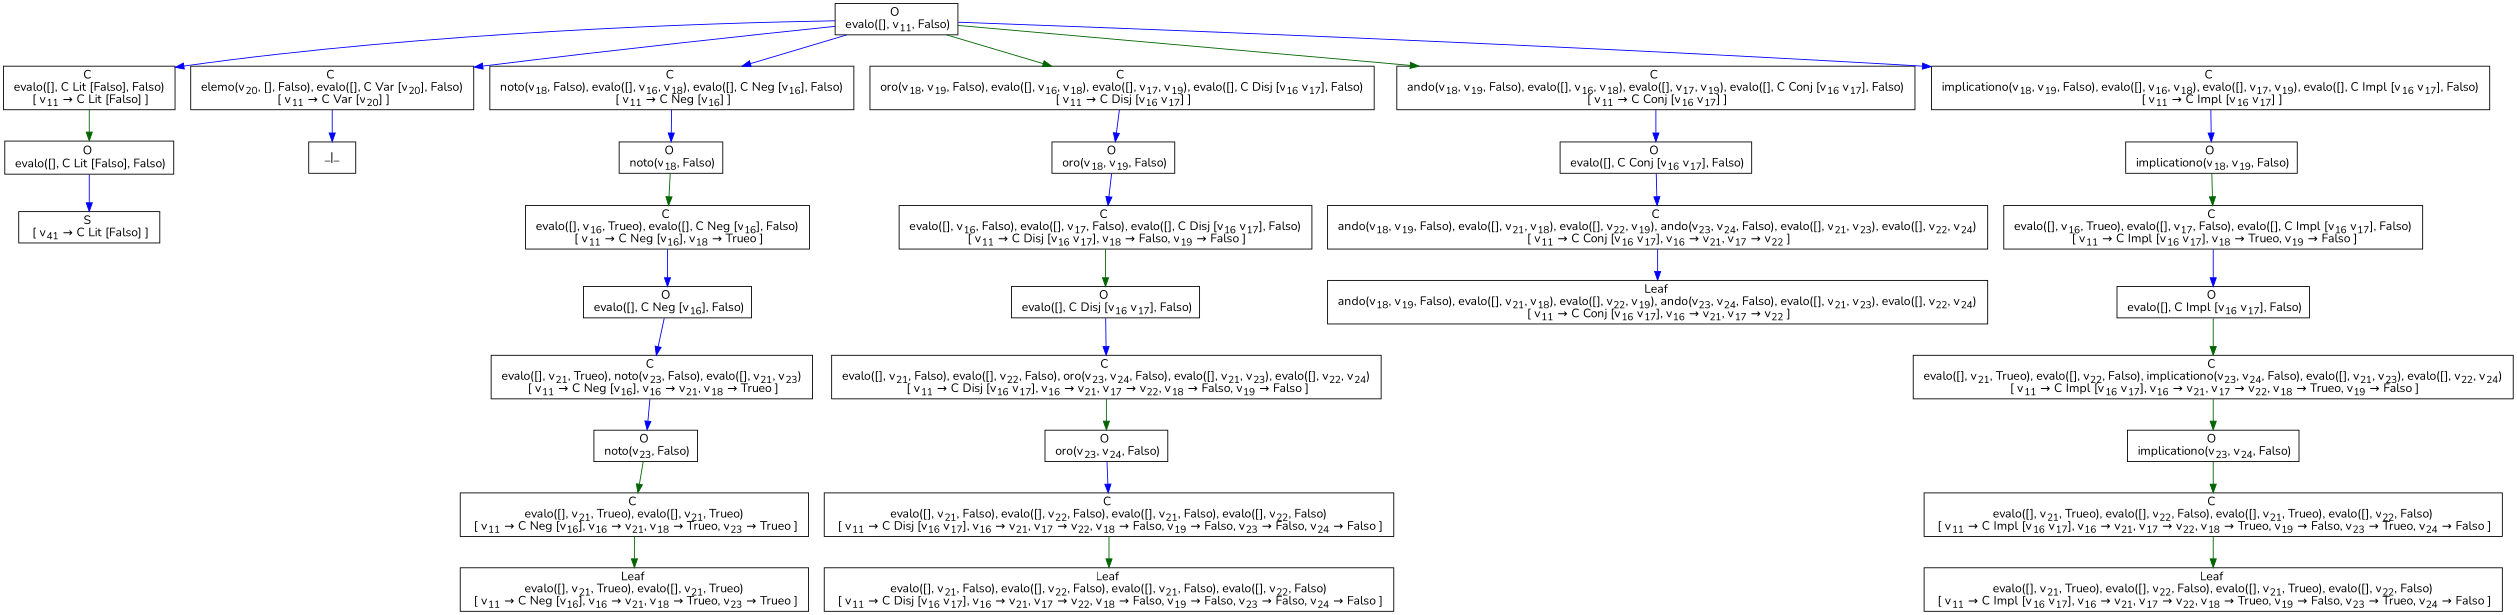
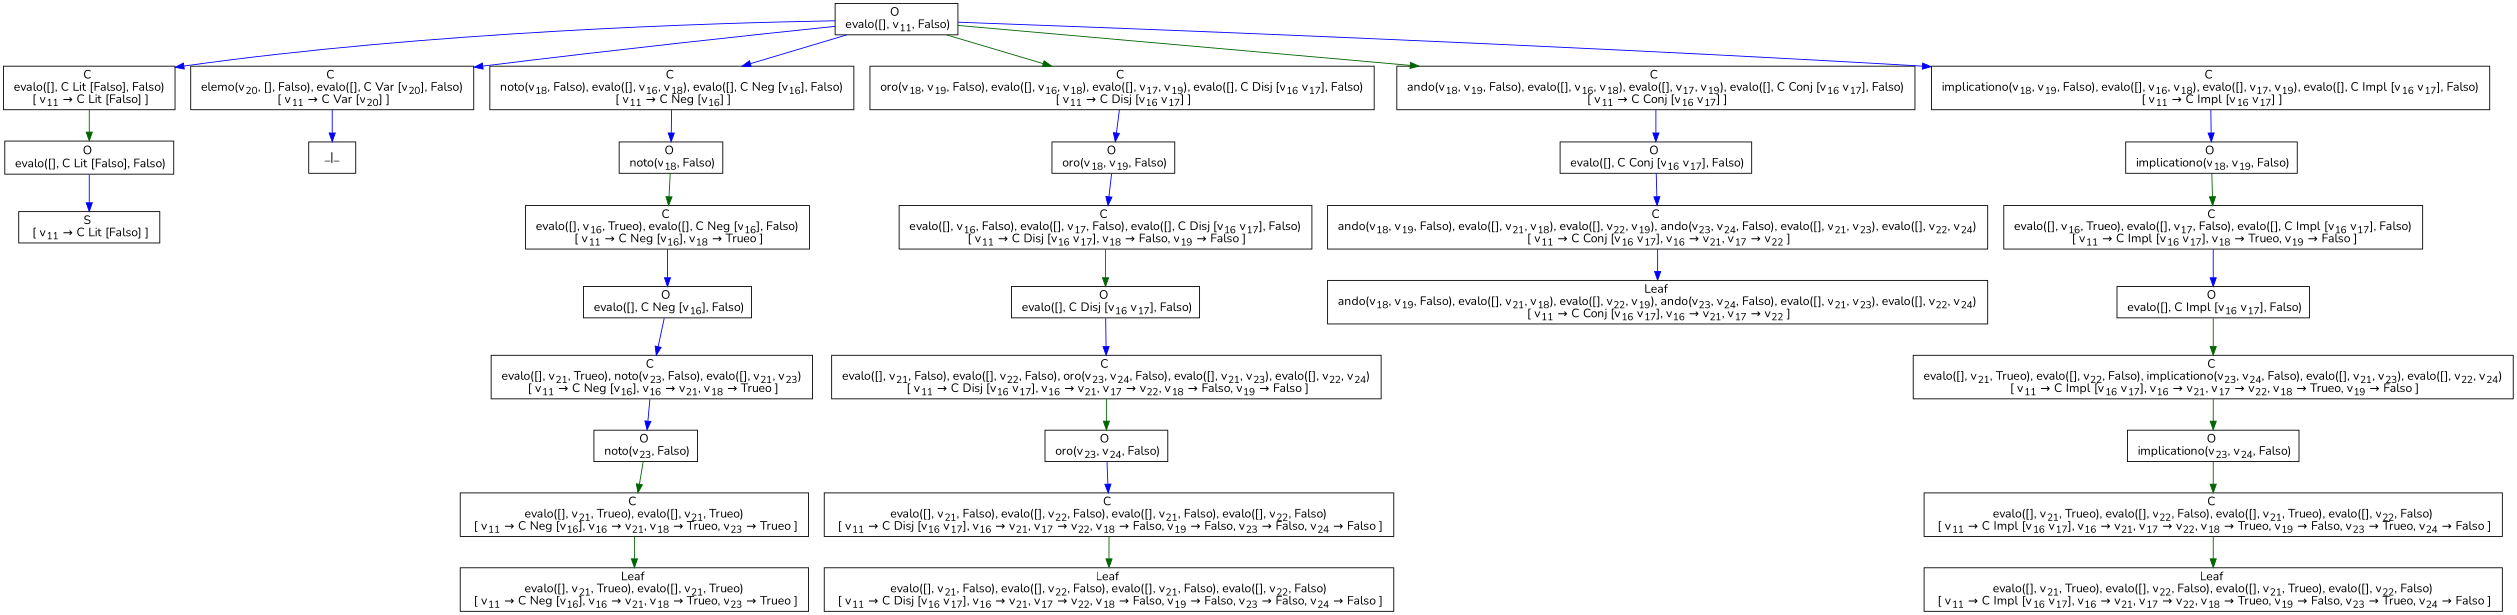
node "S": text "41" -> "11"
